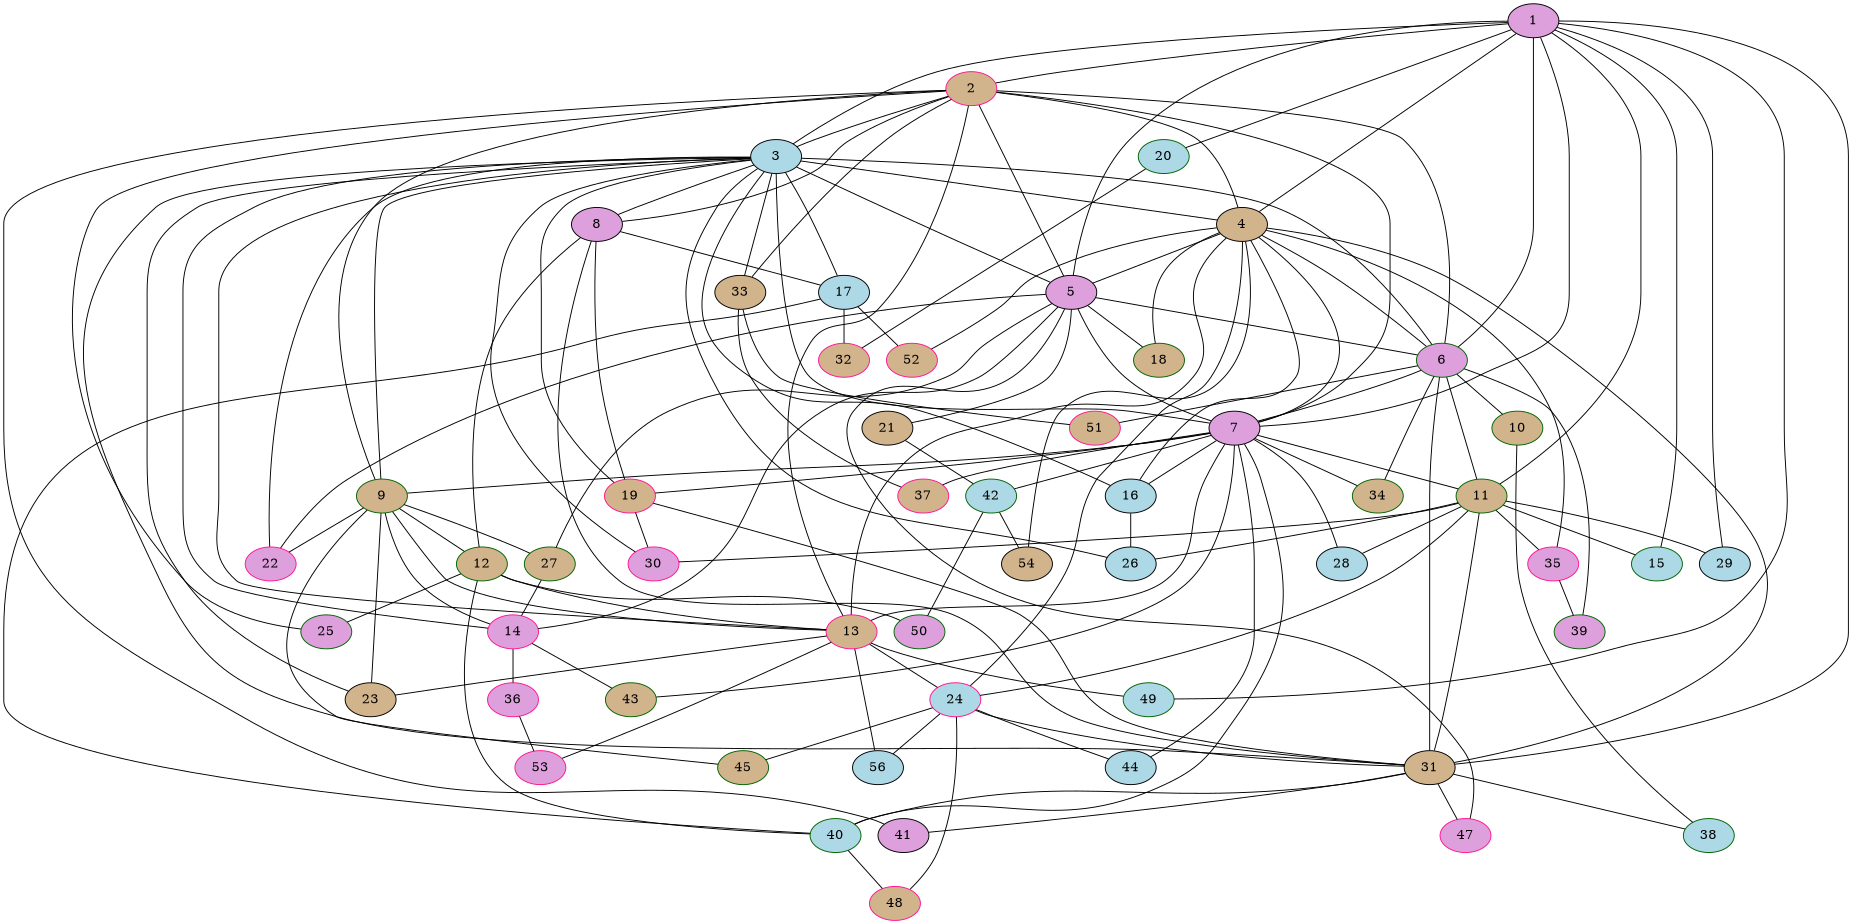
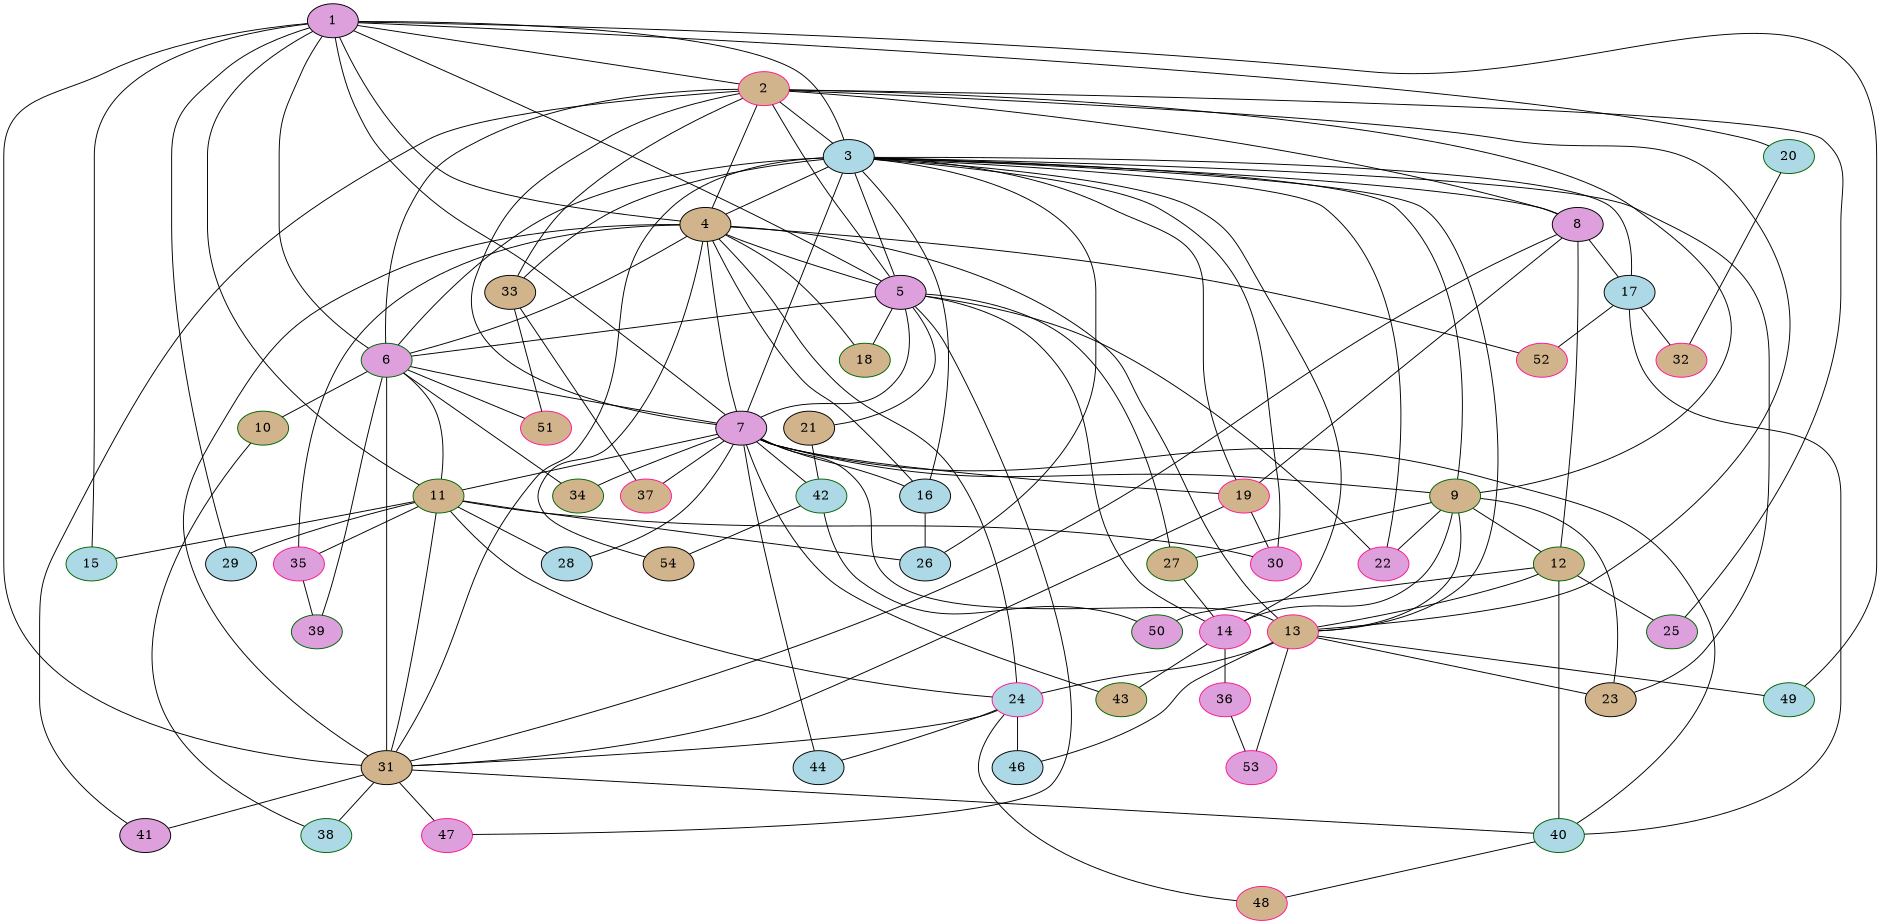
node "45": removed
node "56": label "56" -> "46"
